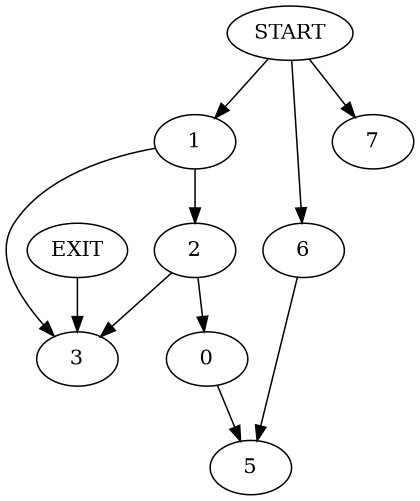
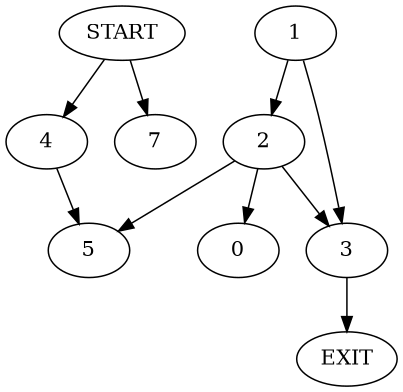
edge "START" -> "1": removed
node "6": label "6" -> "4"
edge "EXIT" -> "3": reversed
edge "0" -> "5": now "2" -> "5"
